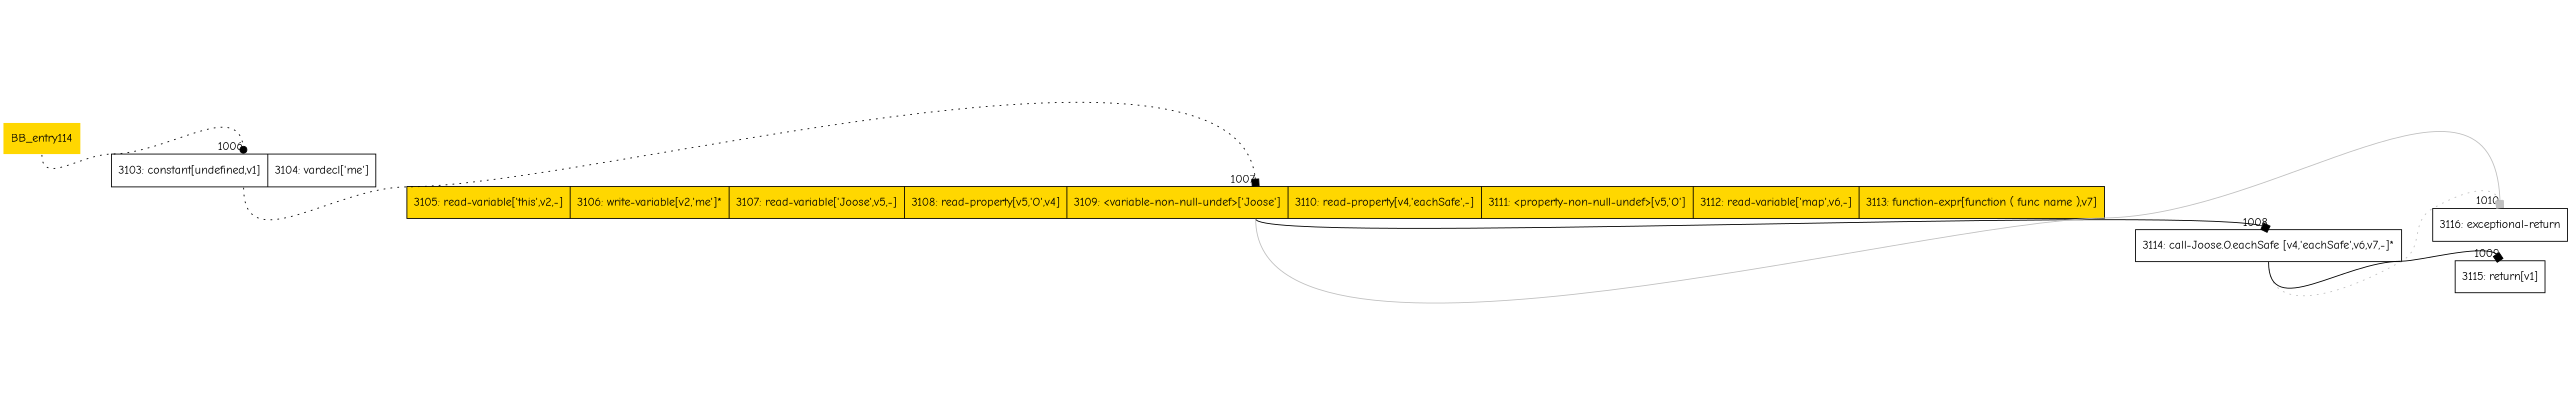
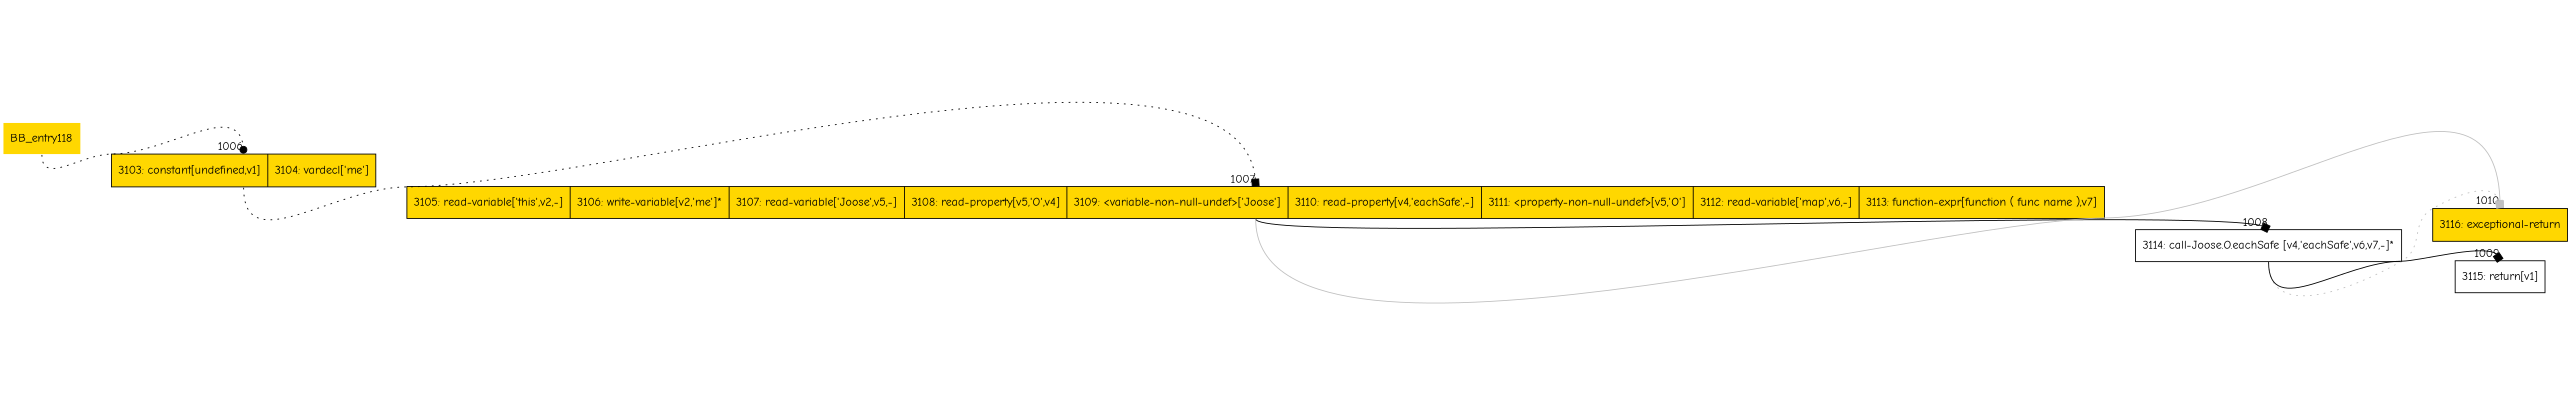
node "BB_entry114": label "BB_entry114" -> "BB_entry118"
node "3103: constant[undefined,v1]": fillcolor white -> gold
node "3116: exceptional-return": fillcolor white -> gold
